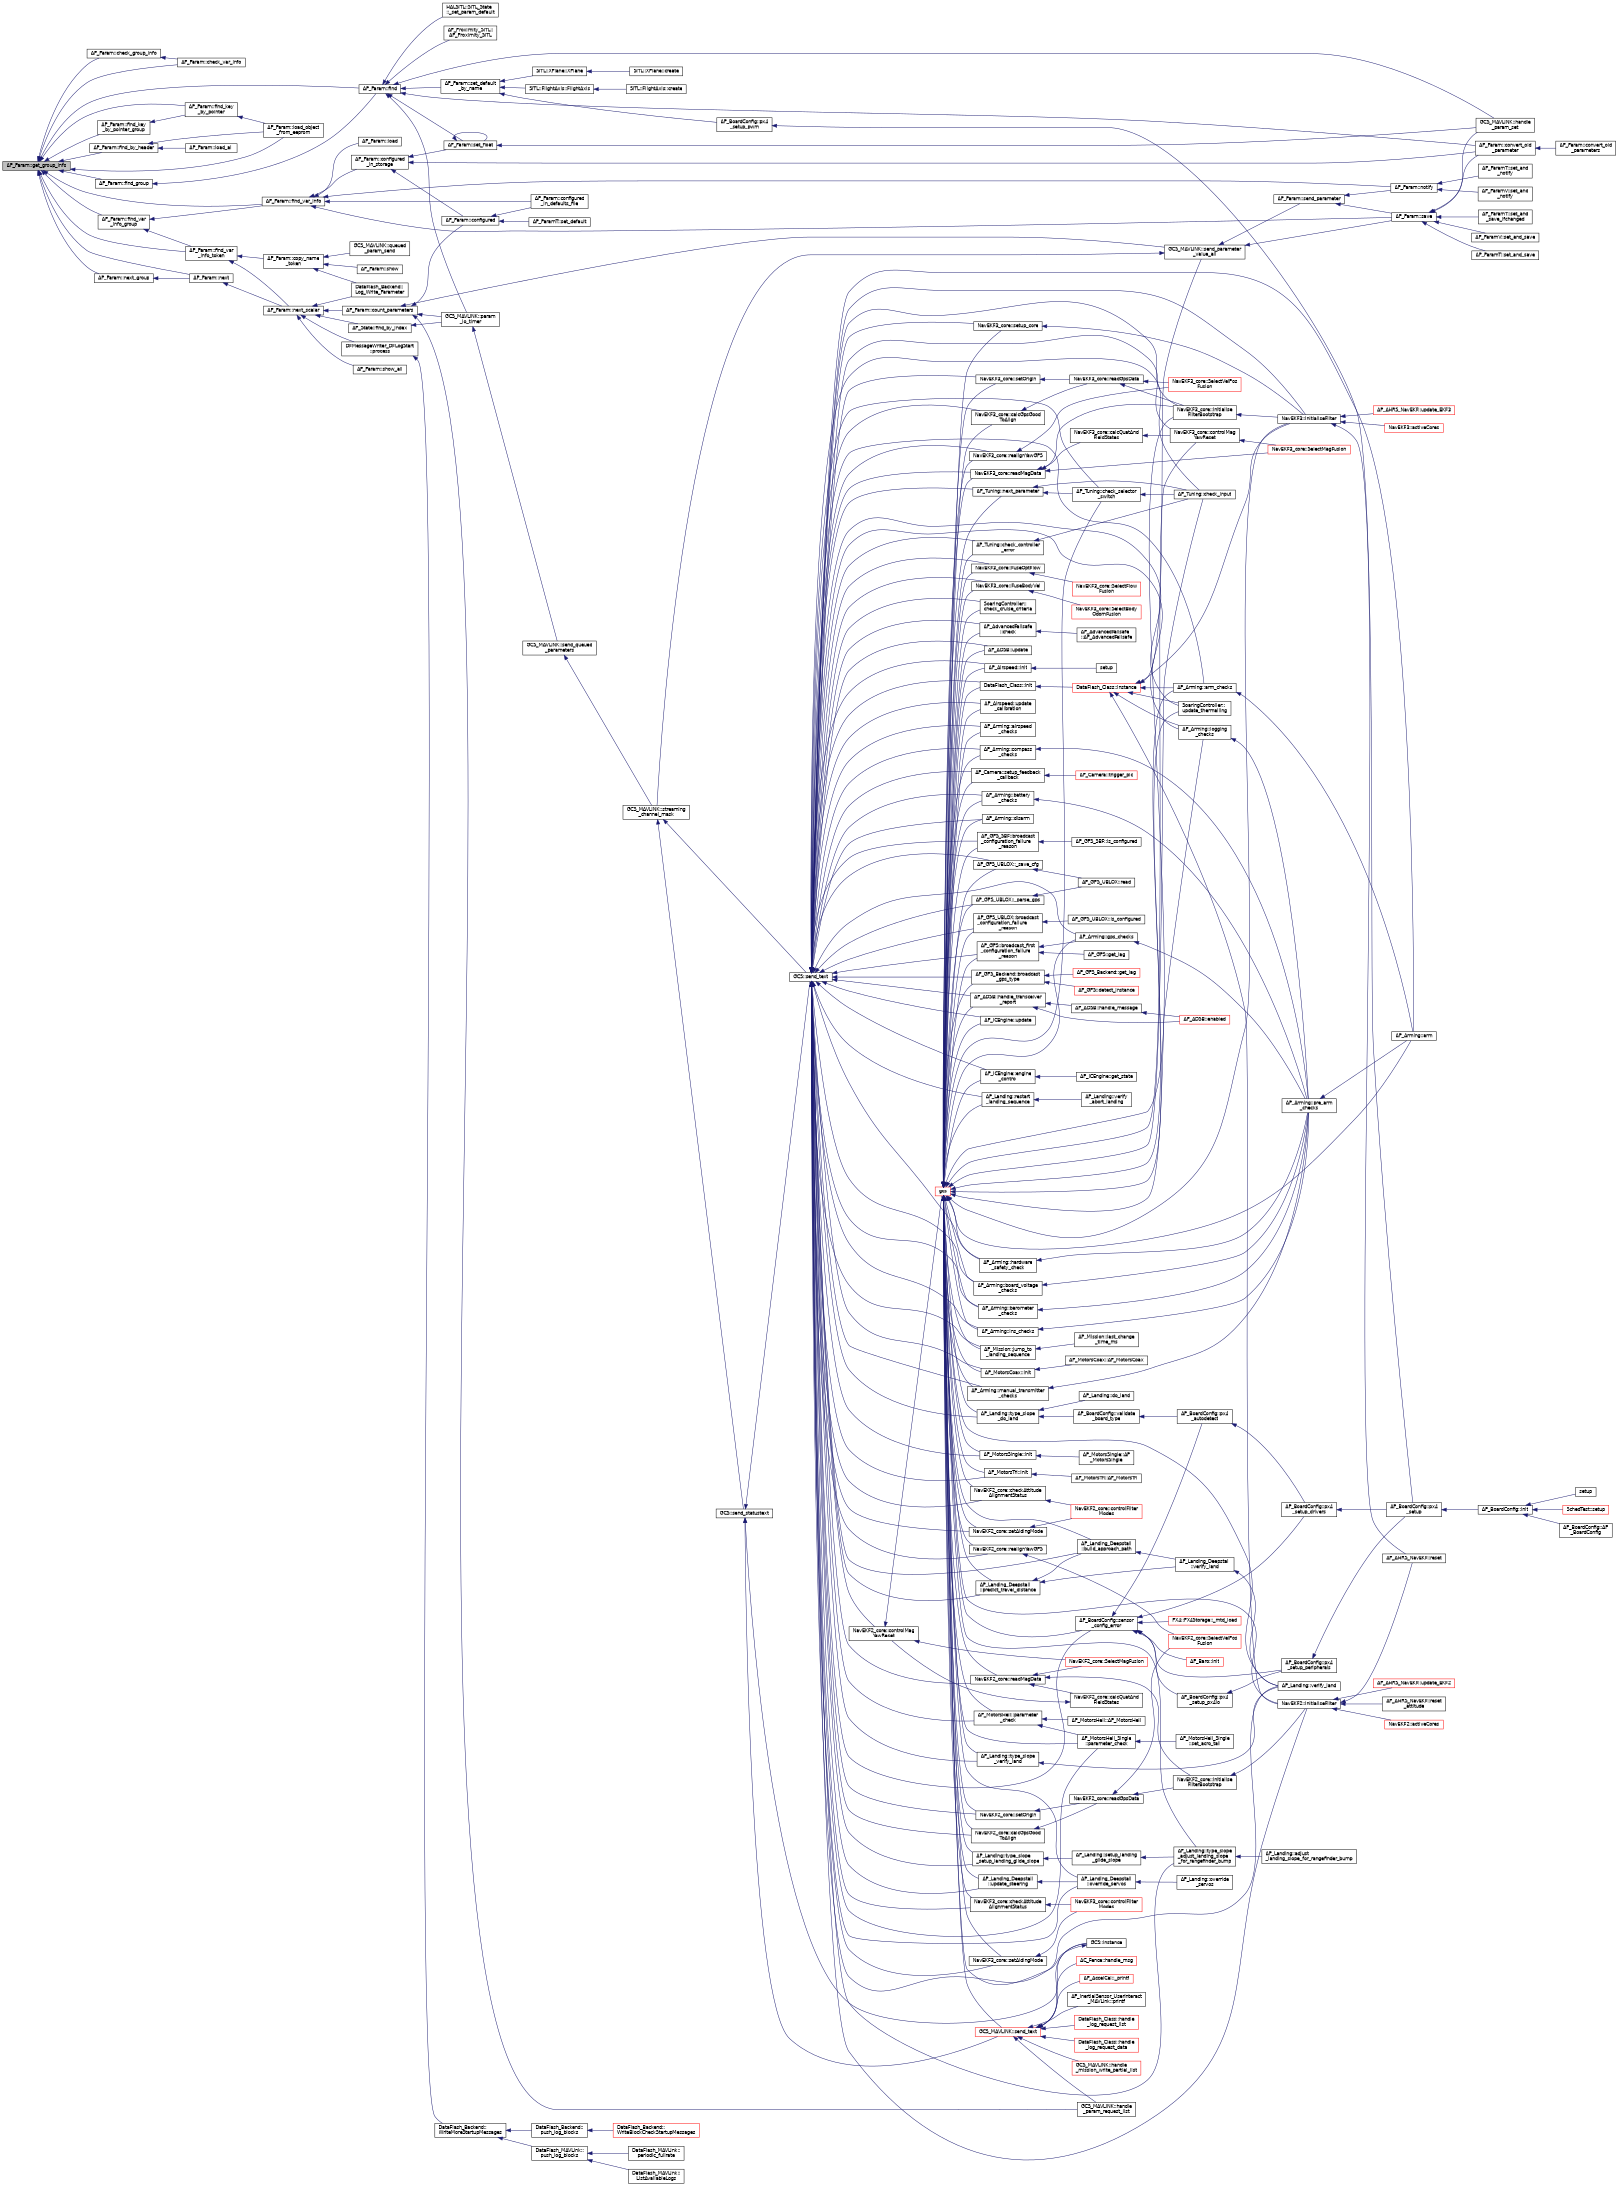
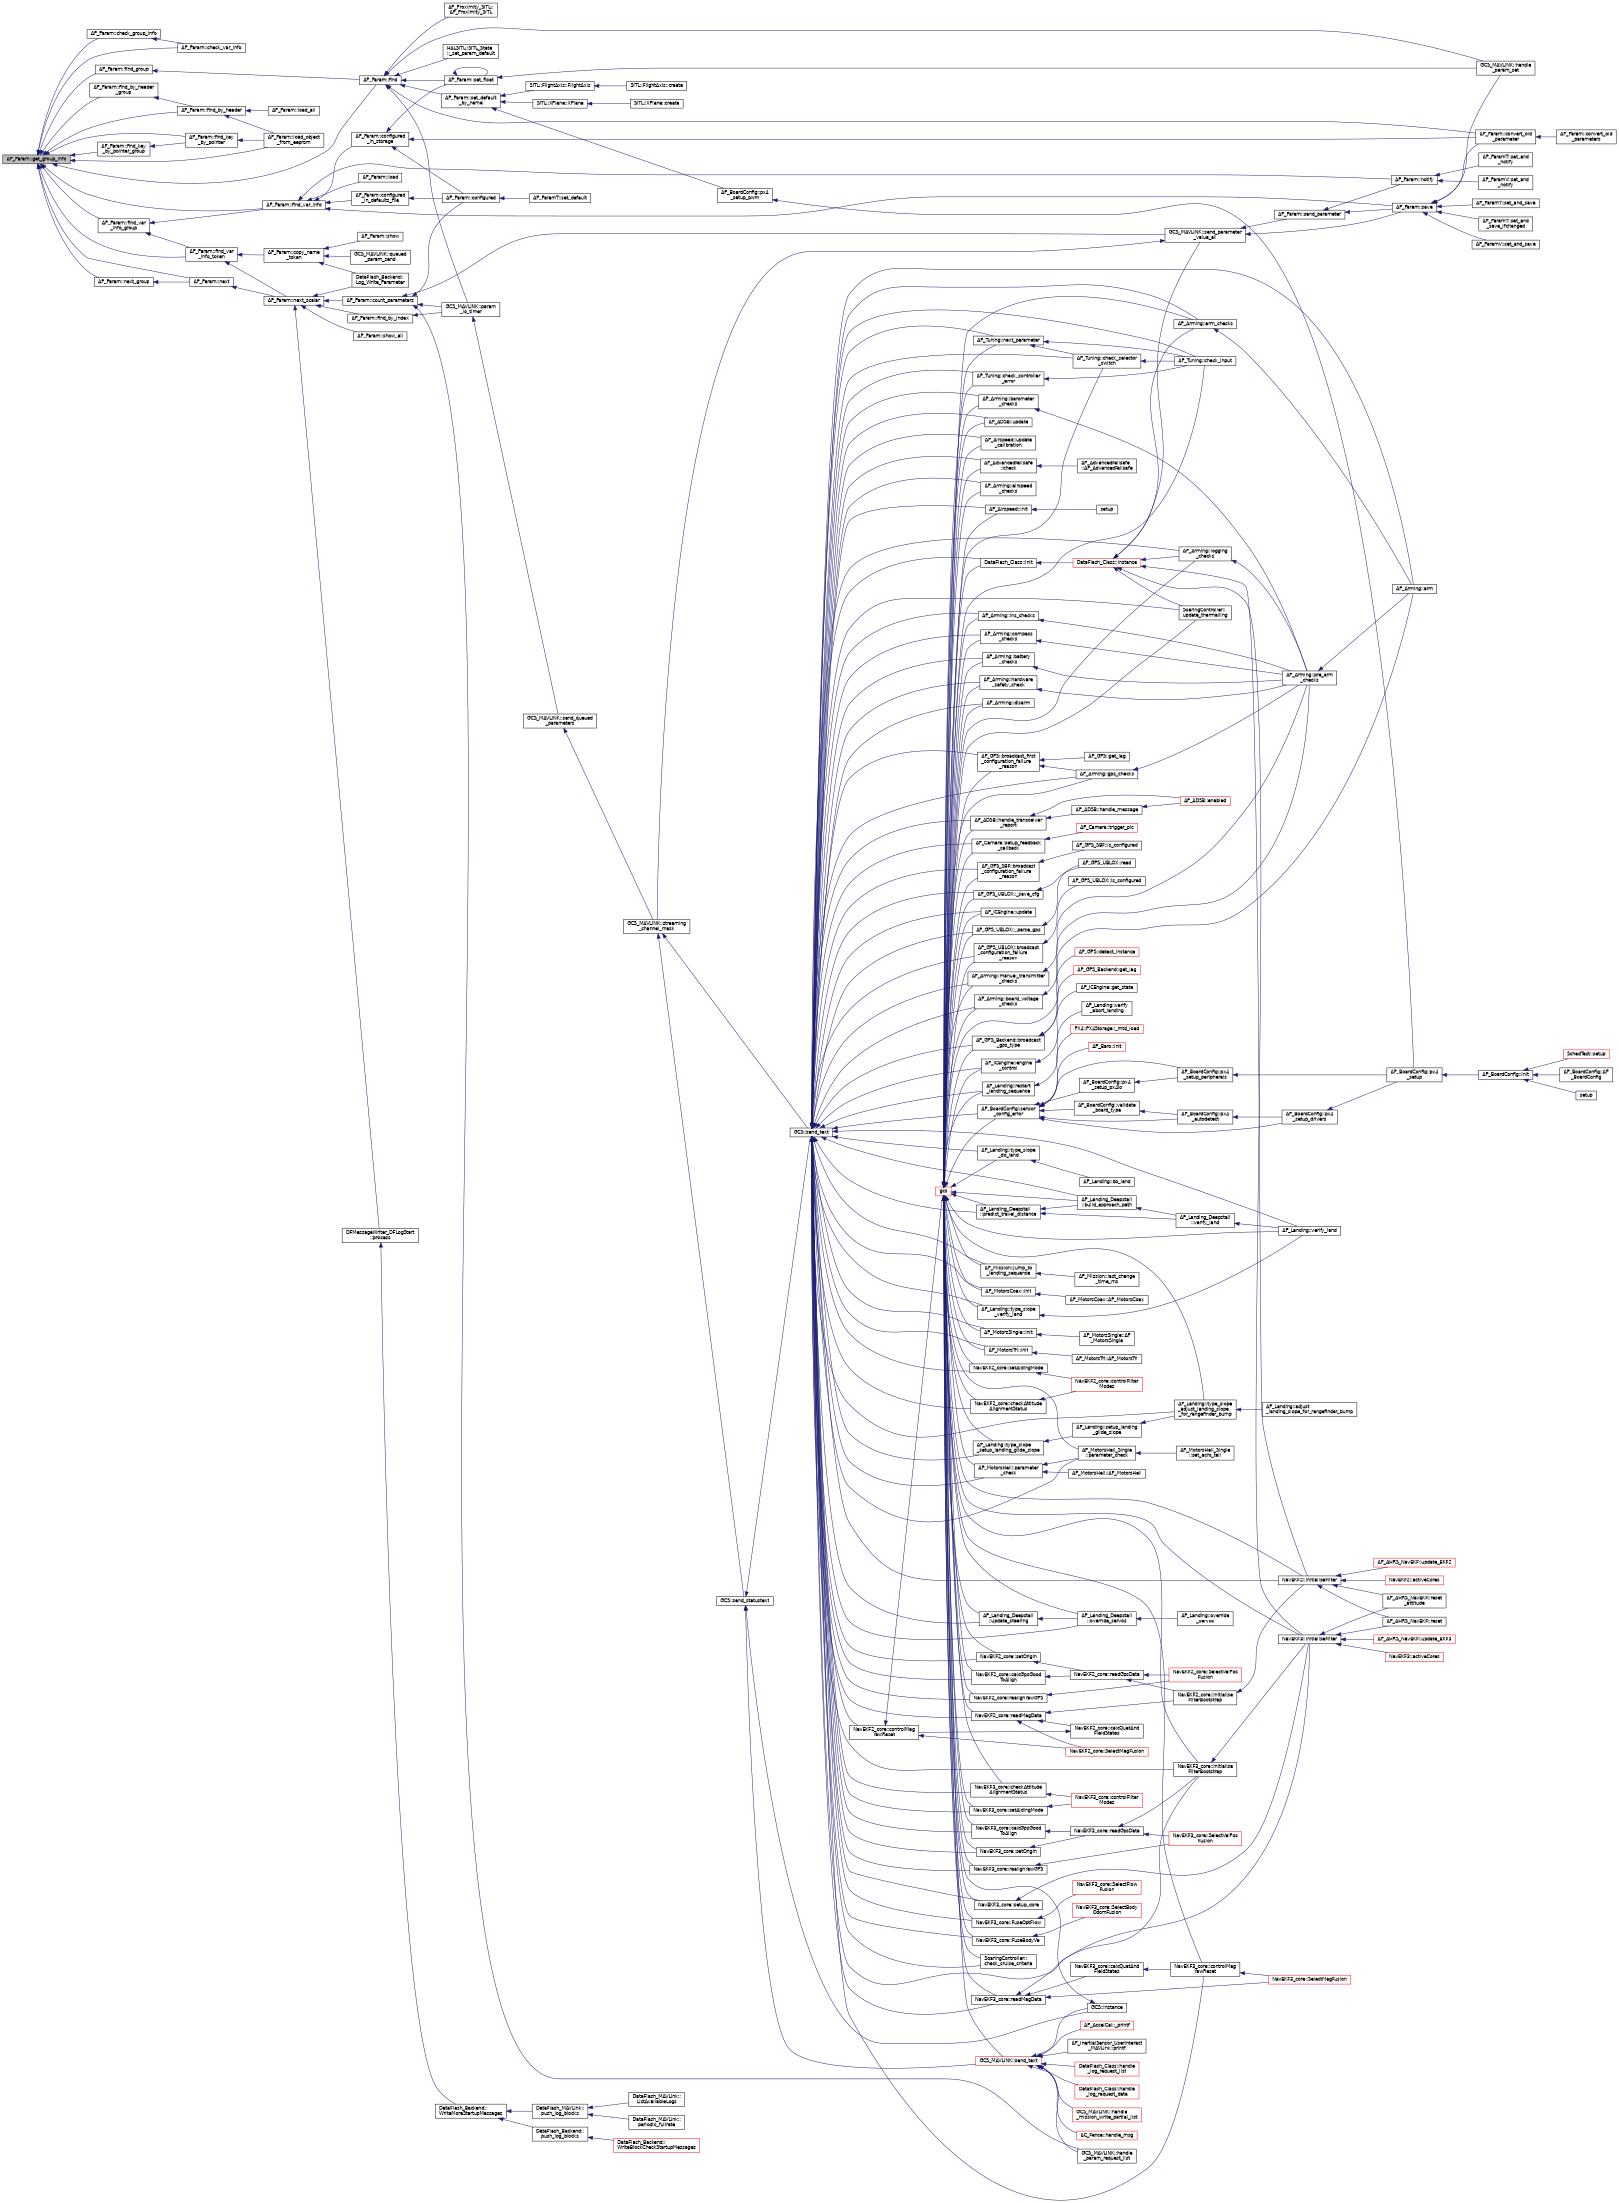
node "AP_Param::find_by_header _group": added
edge "AP_Param::configured _in_defaults_file" -> "AP_Param::configured": reversed
node "AP_State::find_by_index": label "AP_State::find_by_index" -> "AP_Param::find_by_index"
edge "AP_BoardConfig::validate _board_type" -> "AP_Landing::type_slope _do_land": now "AP_BoardConfig::validate _board_type" -> "AP_BoardConfig::sensor _config_error"
edge "AP_AHRS_NavEKF::reset _attitude" -> "NavEKF3::InitialiseFilter": added
